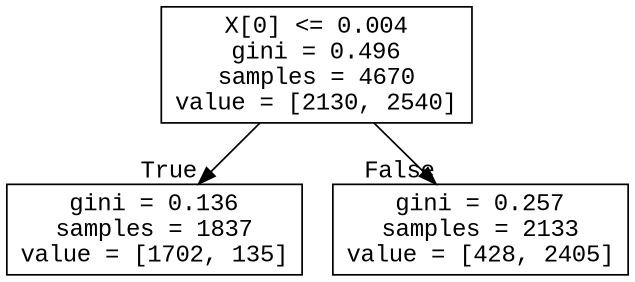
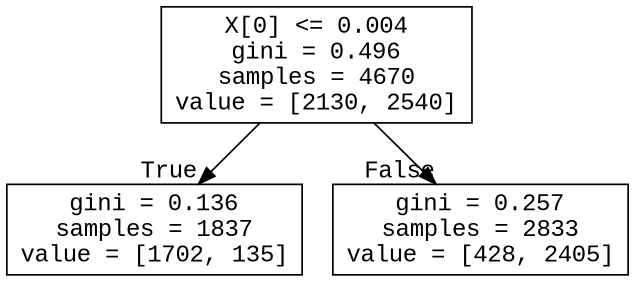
node "gini = 0.257 samples = 2133 value = [428, 2405]": label "gini = 0.257 samples = 2133 value = [428, 2405]" -> "gini = 0.257 samples = 2833 value = [428, 2405]"
